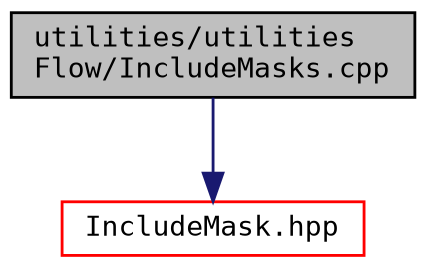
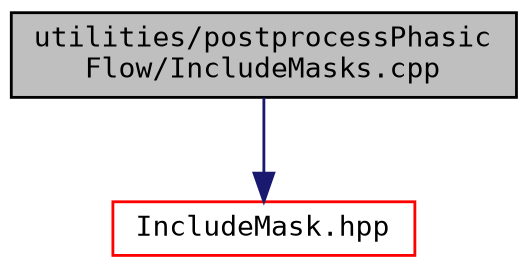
node "utilities/utilities Flow/IncludeMasks.cpp": label "utilities/utilities Flow/IncludeMasks.cpp" -> "utilities/postprocessPhasic Flow/IncludeMasks.cpp"
